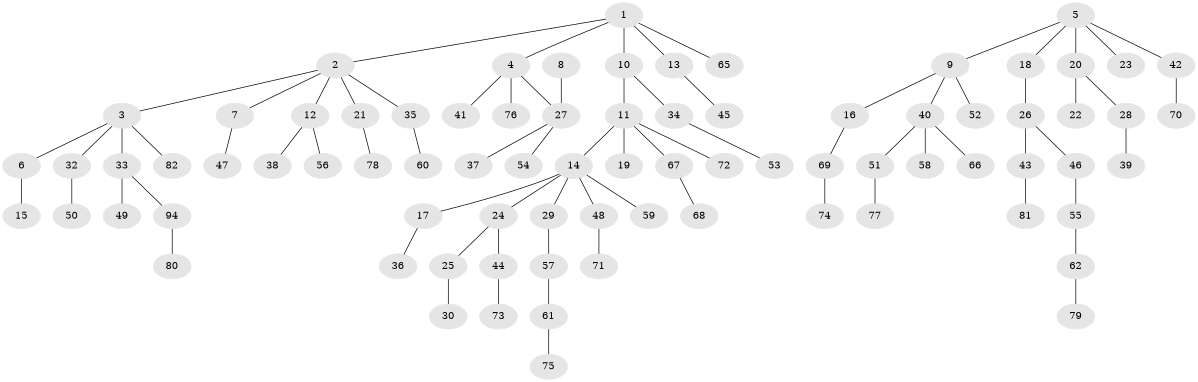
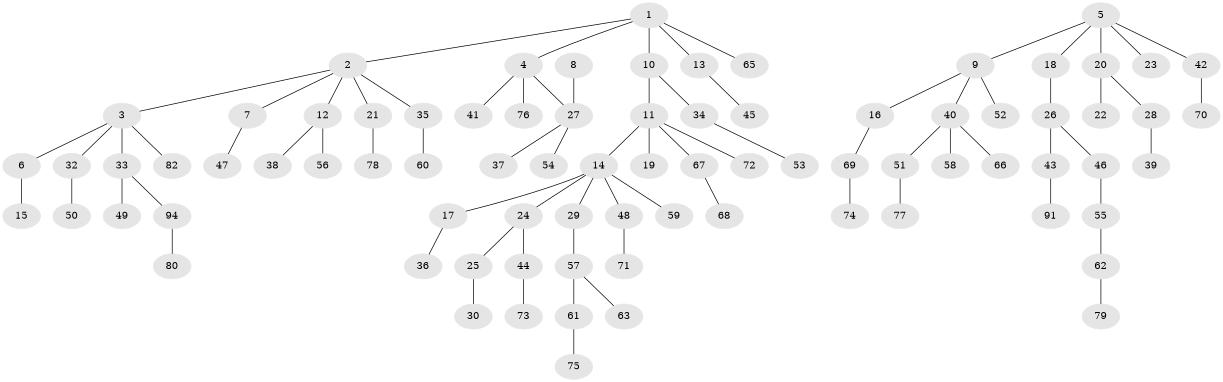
node "81": label "81" -> "91"
node "63": added
